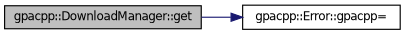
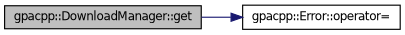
node "gpacpp::Error::gpacpp=": label "gpacpp::Error::gpacpp=" -> "gpacpp::Error::operator="
